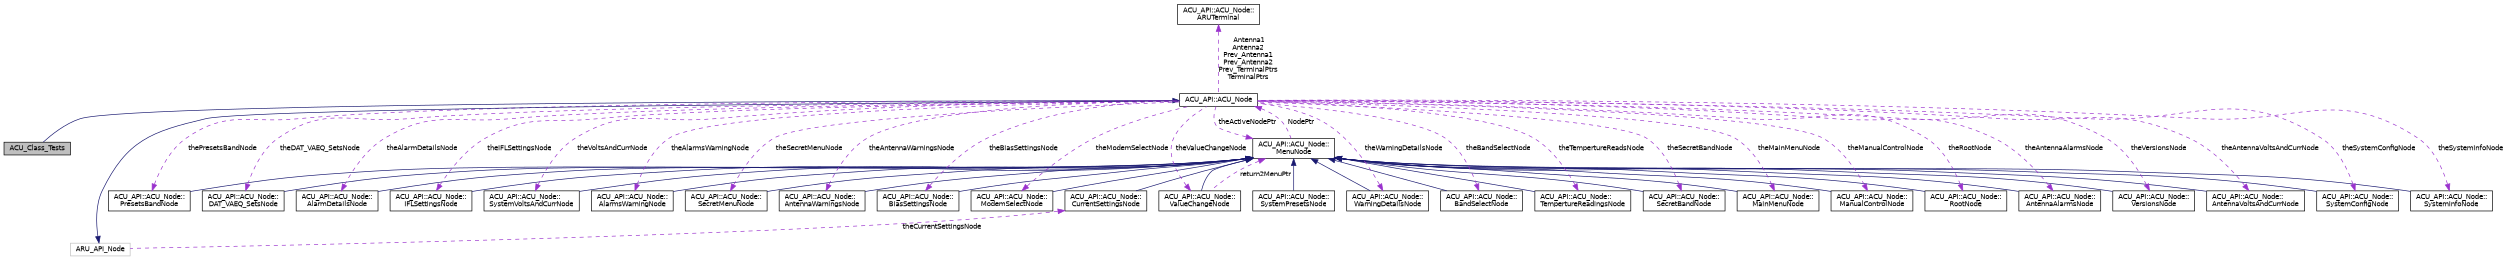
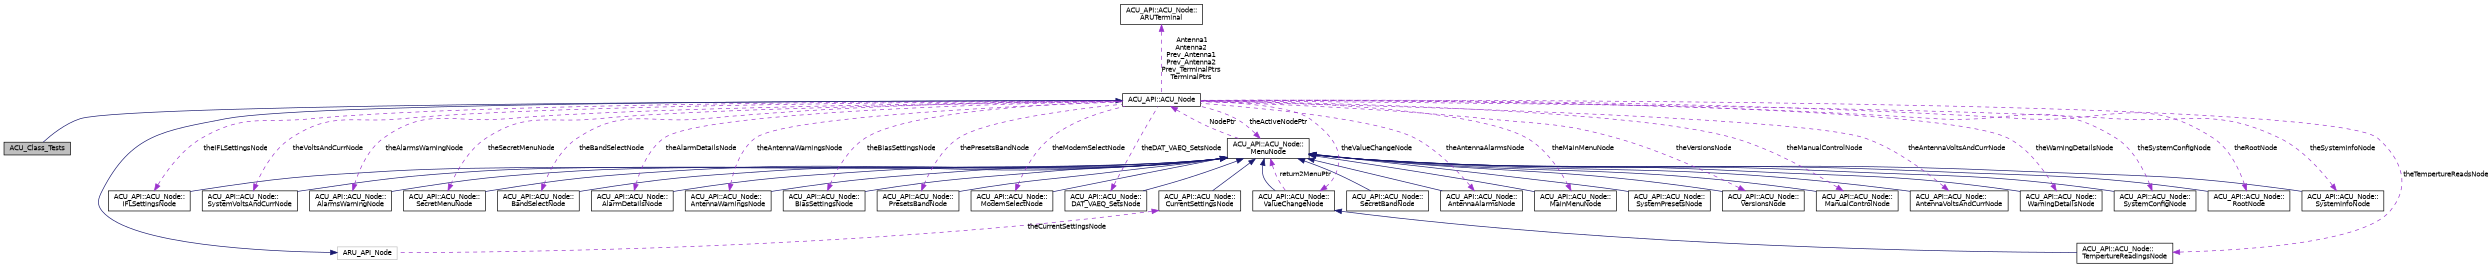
edge "ACU_API::ACU_Node" -> "ACU_API::ACU_Node:: SecretBandNode": removed, label "theSecretBandNode"
edge "ACU_API::ACU_Node:: TempertureReadingsNode" -> "ACU_API::ACU_Node:: MenuNode": now "ACU_API::ACU_Node:: TempertureReadingsNode" -> "ACU_API::ACU_Node:: ValueChangeNode"
